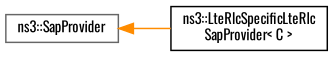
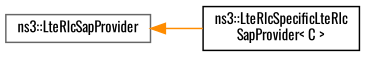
node "ns3::SapProvider": label "ns3::SapProvider" -> "ns3::LteRlcSapProvider"
